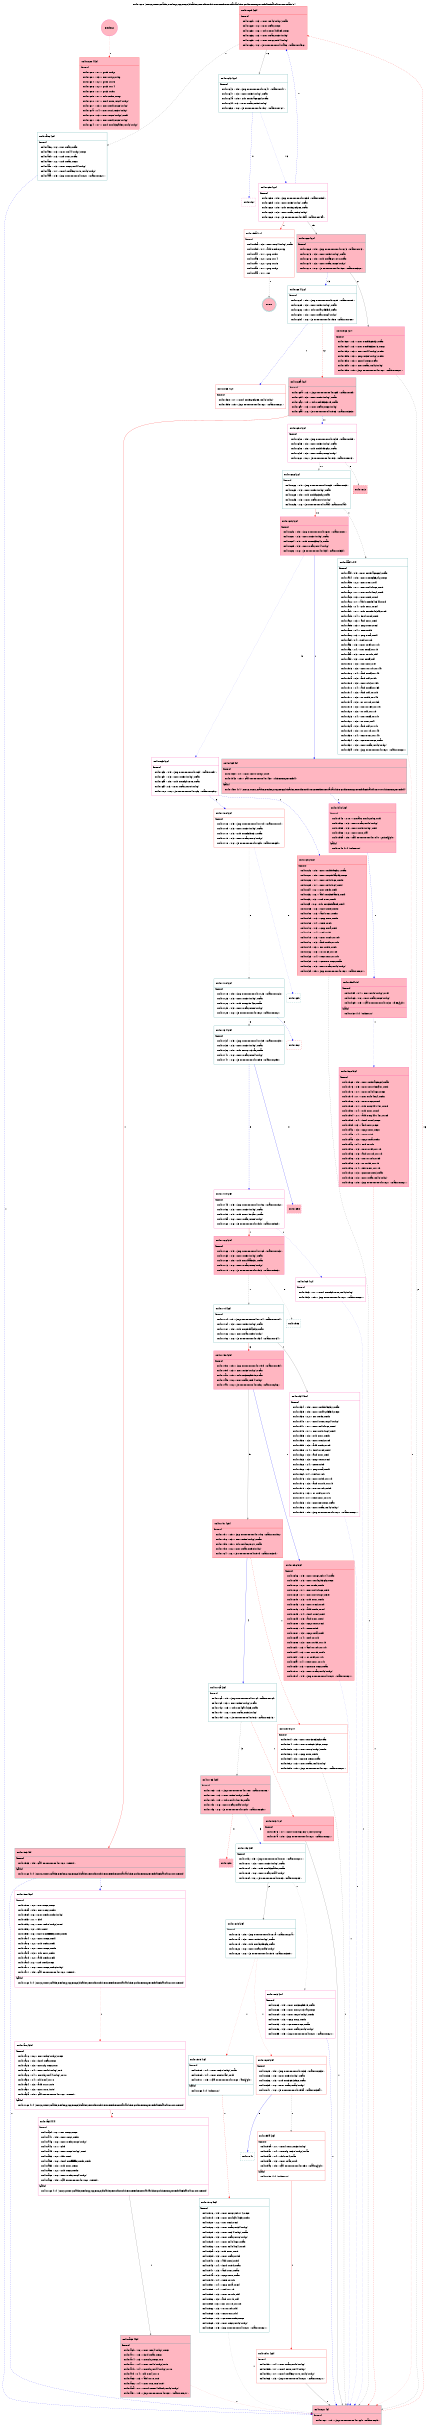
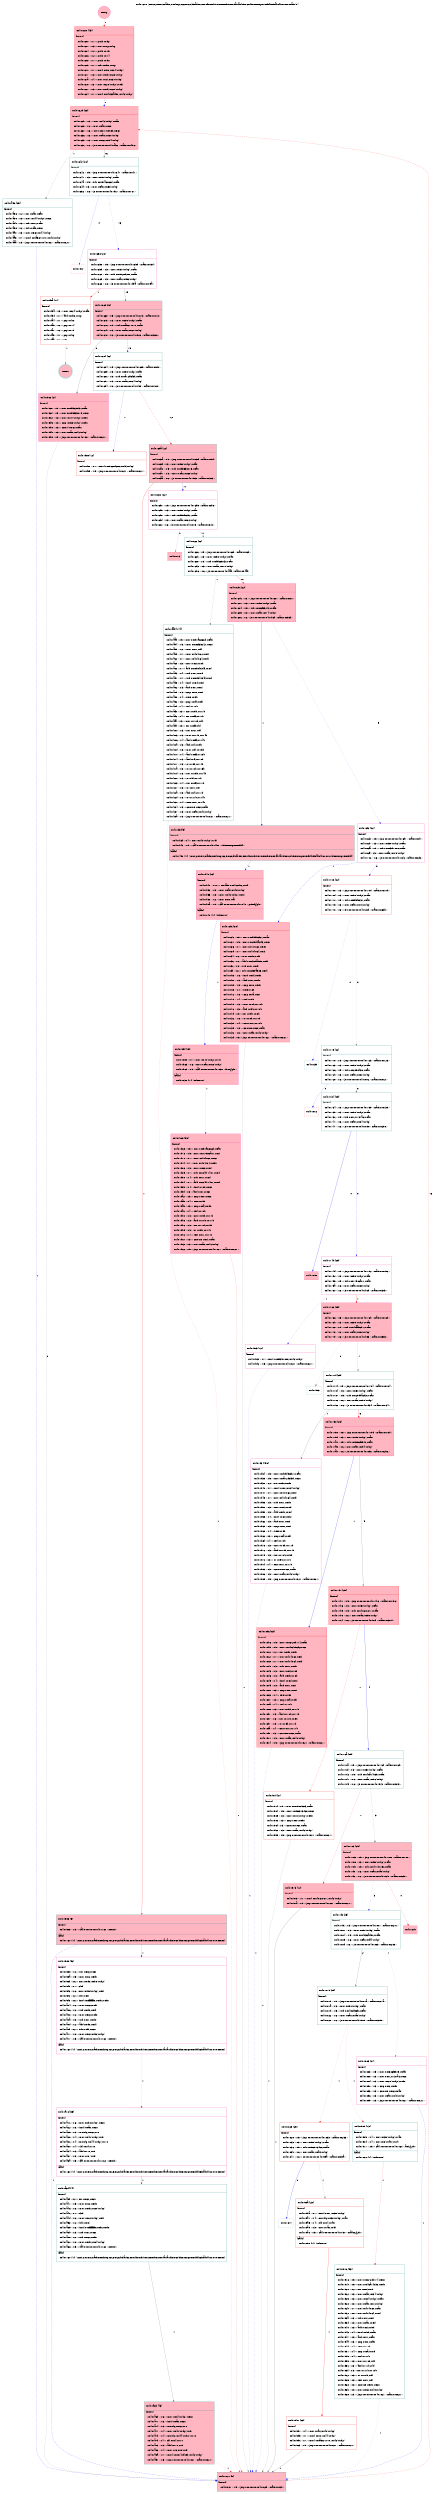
node "Desktop": label "Desktop" -> "Entry"
edge "0x401658 [22]" -> "0x40162b [23]": now "0x401600 [43]" -> "0x40162b [23]"
node "0x401a3f [44]": color deeppink -> teal
